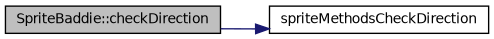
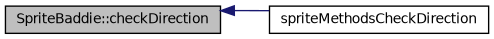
edge "SpriteBaddie::checkDirection" -> "spriteMethodsCheckDirection": reversed
